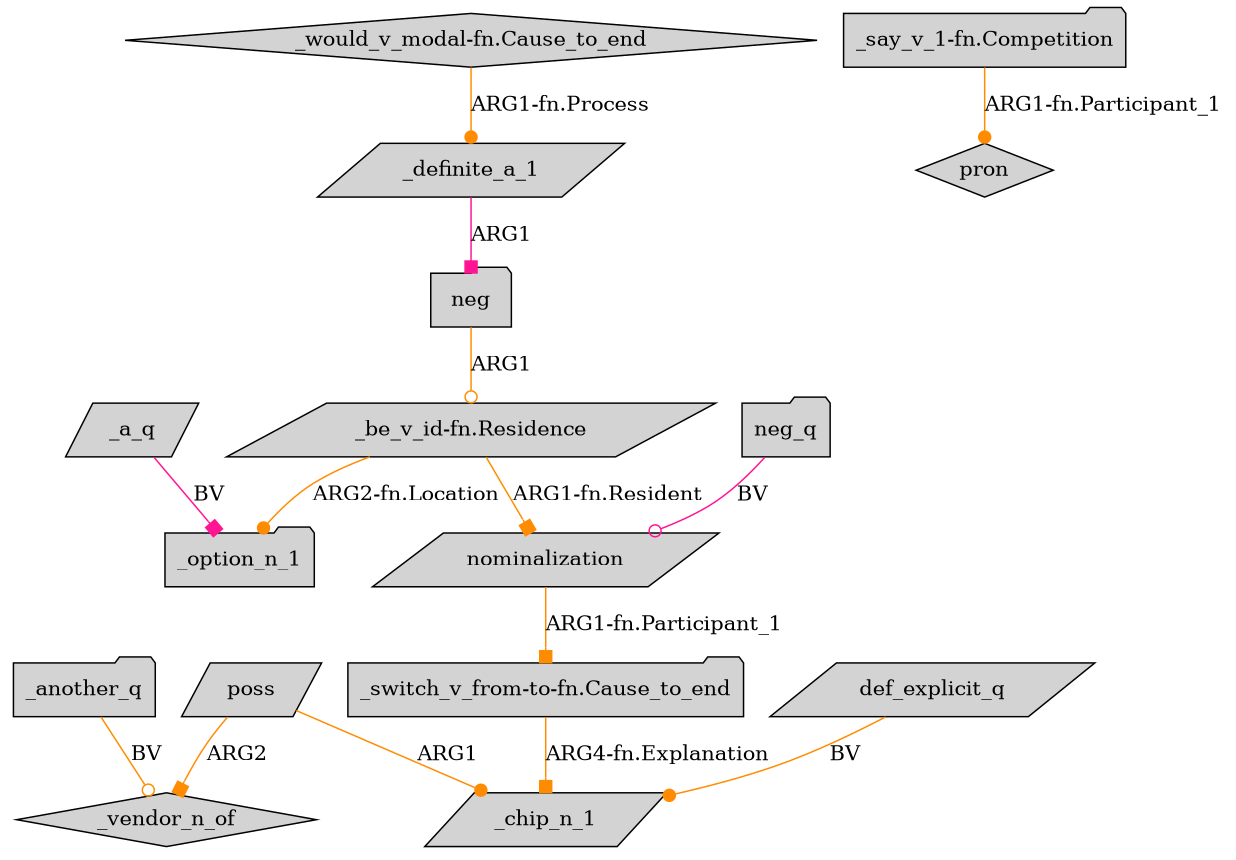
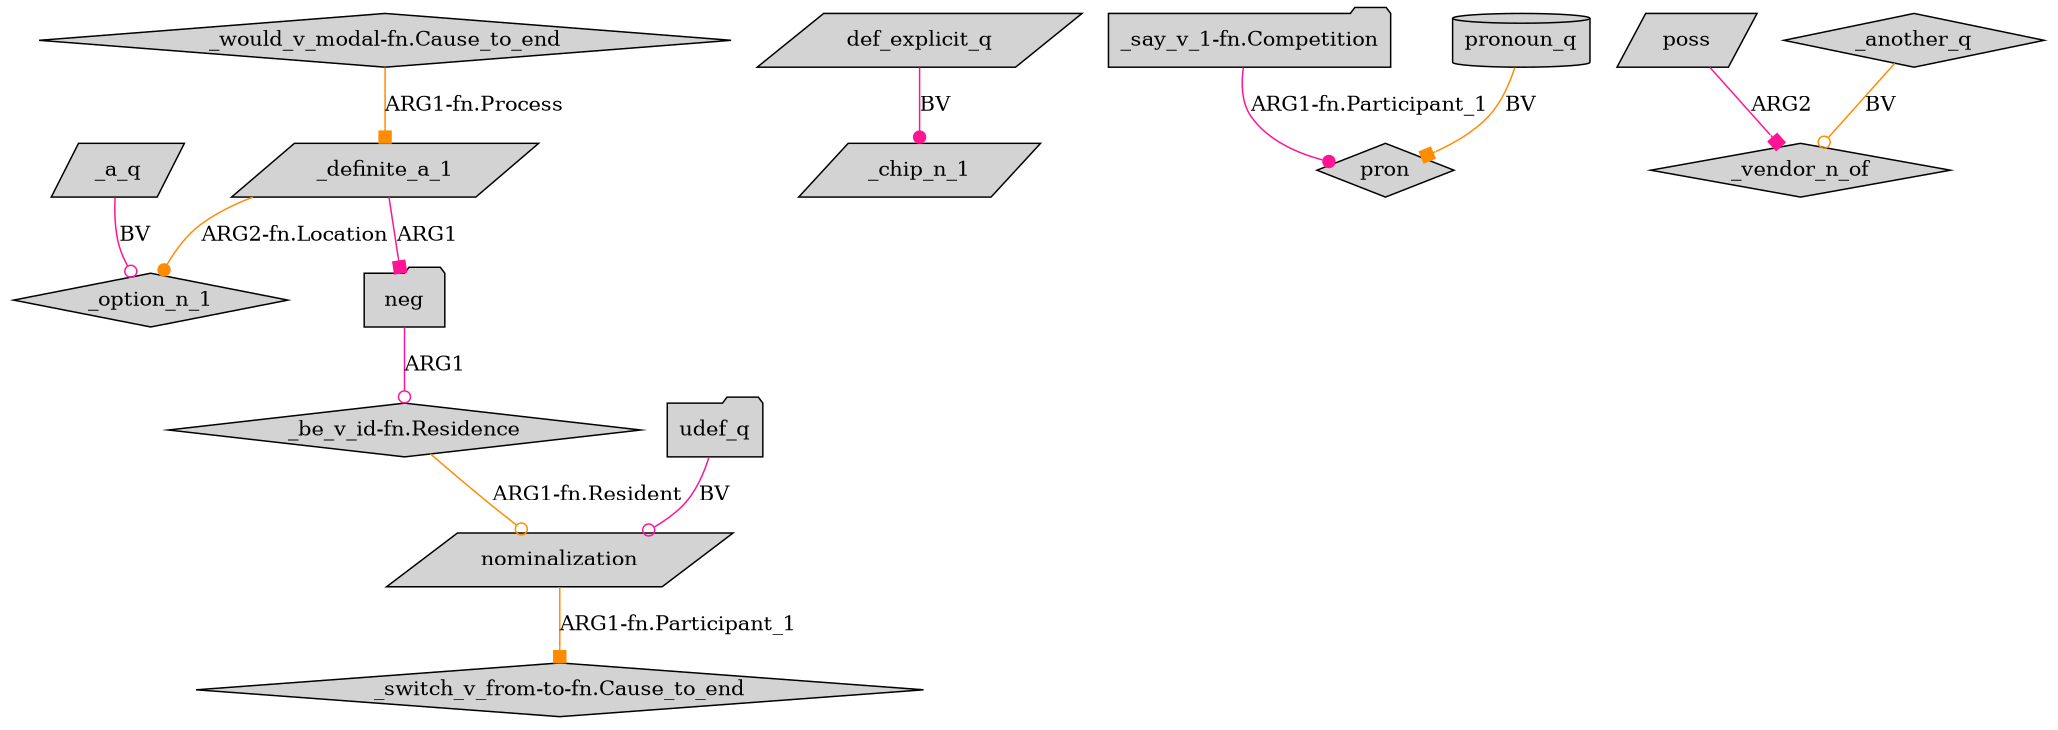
node "pronoun_q": added
edge "_would_v_modal-fn.Cause_to_end" -> "_definite_a_1": arrowhead dot -> box
edge "_say_v_1-fn.Competition" -> "pron": color darkorange -> deeppink
edge "neg" -> "_be_v_id-fn.Residence": color darkorange -> deeppink
node "_be_v_id-fn.Residence": shape parallelogram -> diamond
node "neg_q": label "neg_q" -> "udef_q"
edge "_be_v_id-fn.Residence" -> "_option_n_1": now "_definite_a_1" -> "_option_n_1"
edge "_be_v_id-fn.Residence" -> "nominalization": arrowhead box -> odot
edge "_a_q" -> "_option_n_1": arrowhead box -> odot
node "_option_n_1": shape folder -> diamond
node "_another_q": shape folder -> diamond
node "_switch_v_from-to-fn.Cause_to_end": shape folder -> diamond
edge "_switch_v_from-to-fn.Cause_to_end" -> "_chip_n_1": removed, label "ARG4-fn.Explanation"
edge "poss" -> "_vendor_n_of": color darkorange -> deeppink
edge "poss" -> "_chip_n_1": removed, label "ARG1"
edge "def_explicit_q" -> "_chip_n_1": color darkorange -> deeppink
